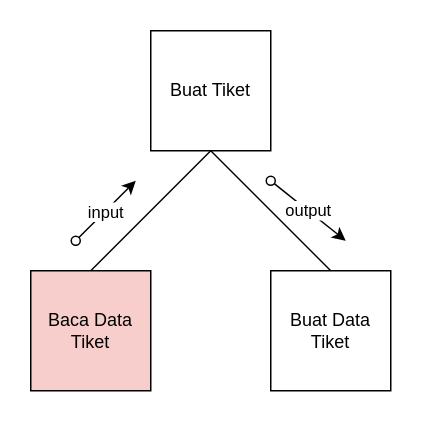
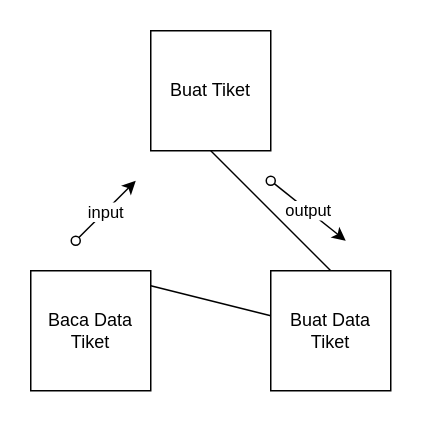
edge "Buat Tiket" -- "Baca Data Tiket": now "Buat Data Tiket" -- "Baca Data Tiket"
node "Baca Data Tiket": fillcolor #f8cecc -> #ffffff
